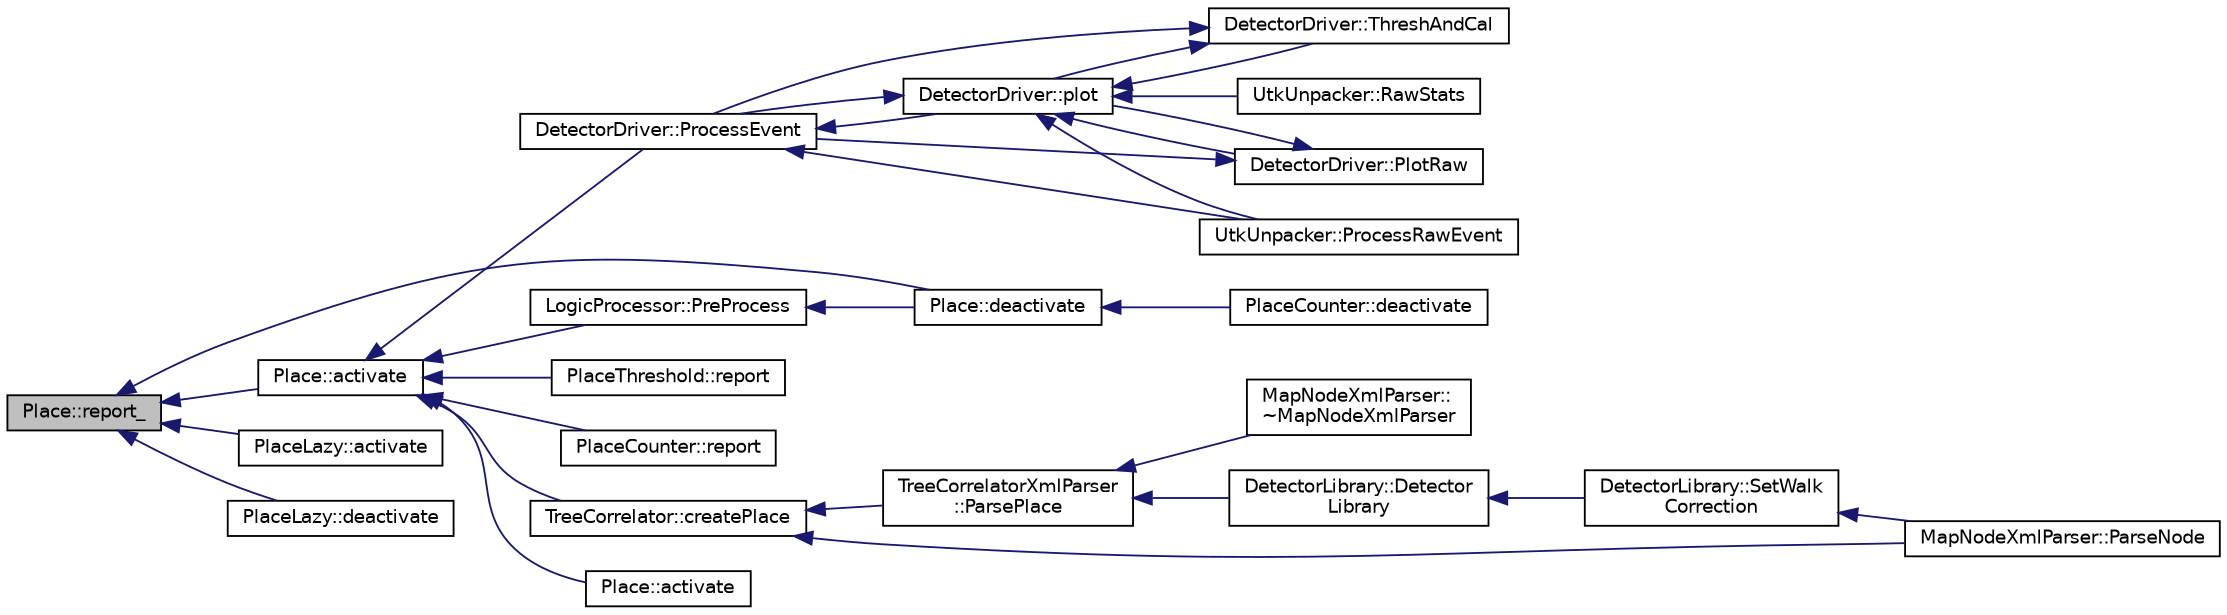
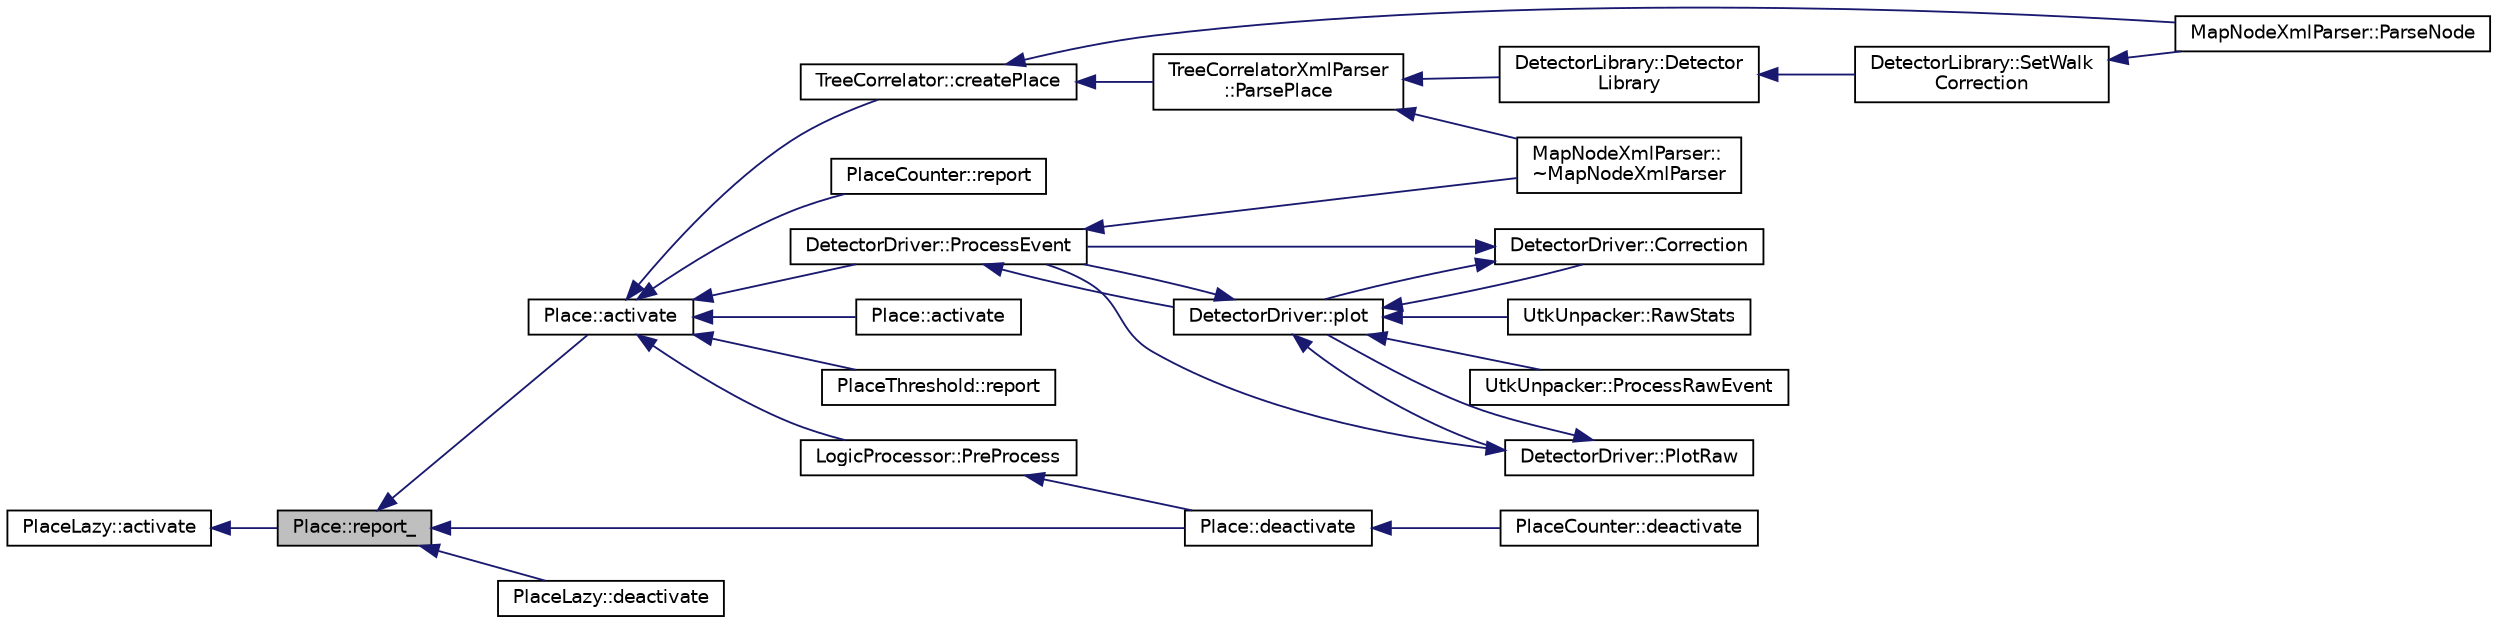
node "DetectorDriver::ThreshAndCal": label "DetectorDriver::ThreshAndCal" -> "DetectorDriver::Correction"
edge "UtkUnpacker::ProcessRawEvent" -> "DetectorDriver::ProcessEvent": now "MapNodeXmlParser:: ~MapNodeXmlParser" -> "DetectorDriver::ProcessEvent"
edge "PlaceLazy::activate" -> "Place::report_": reversed
